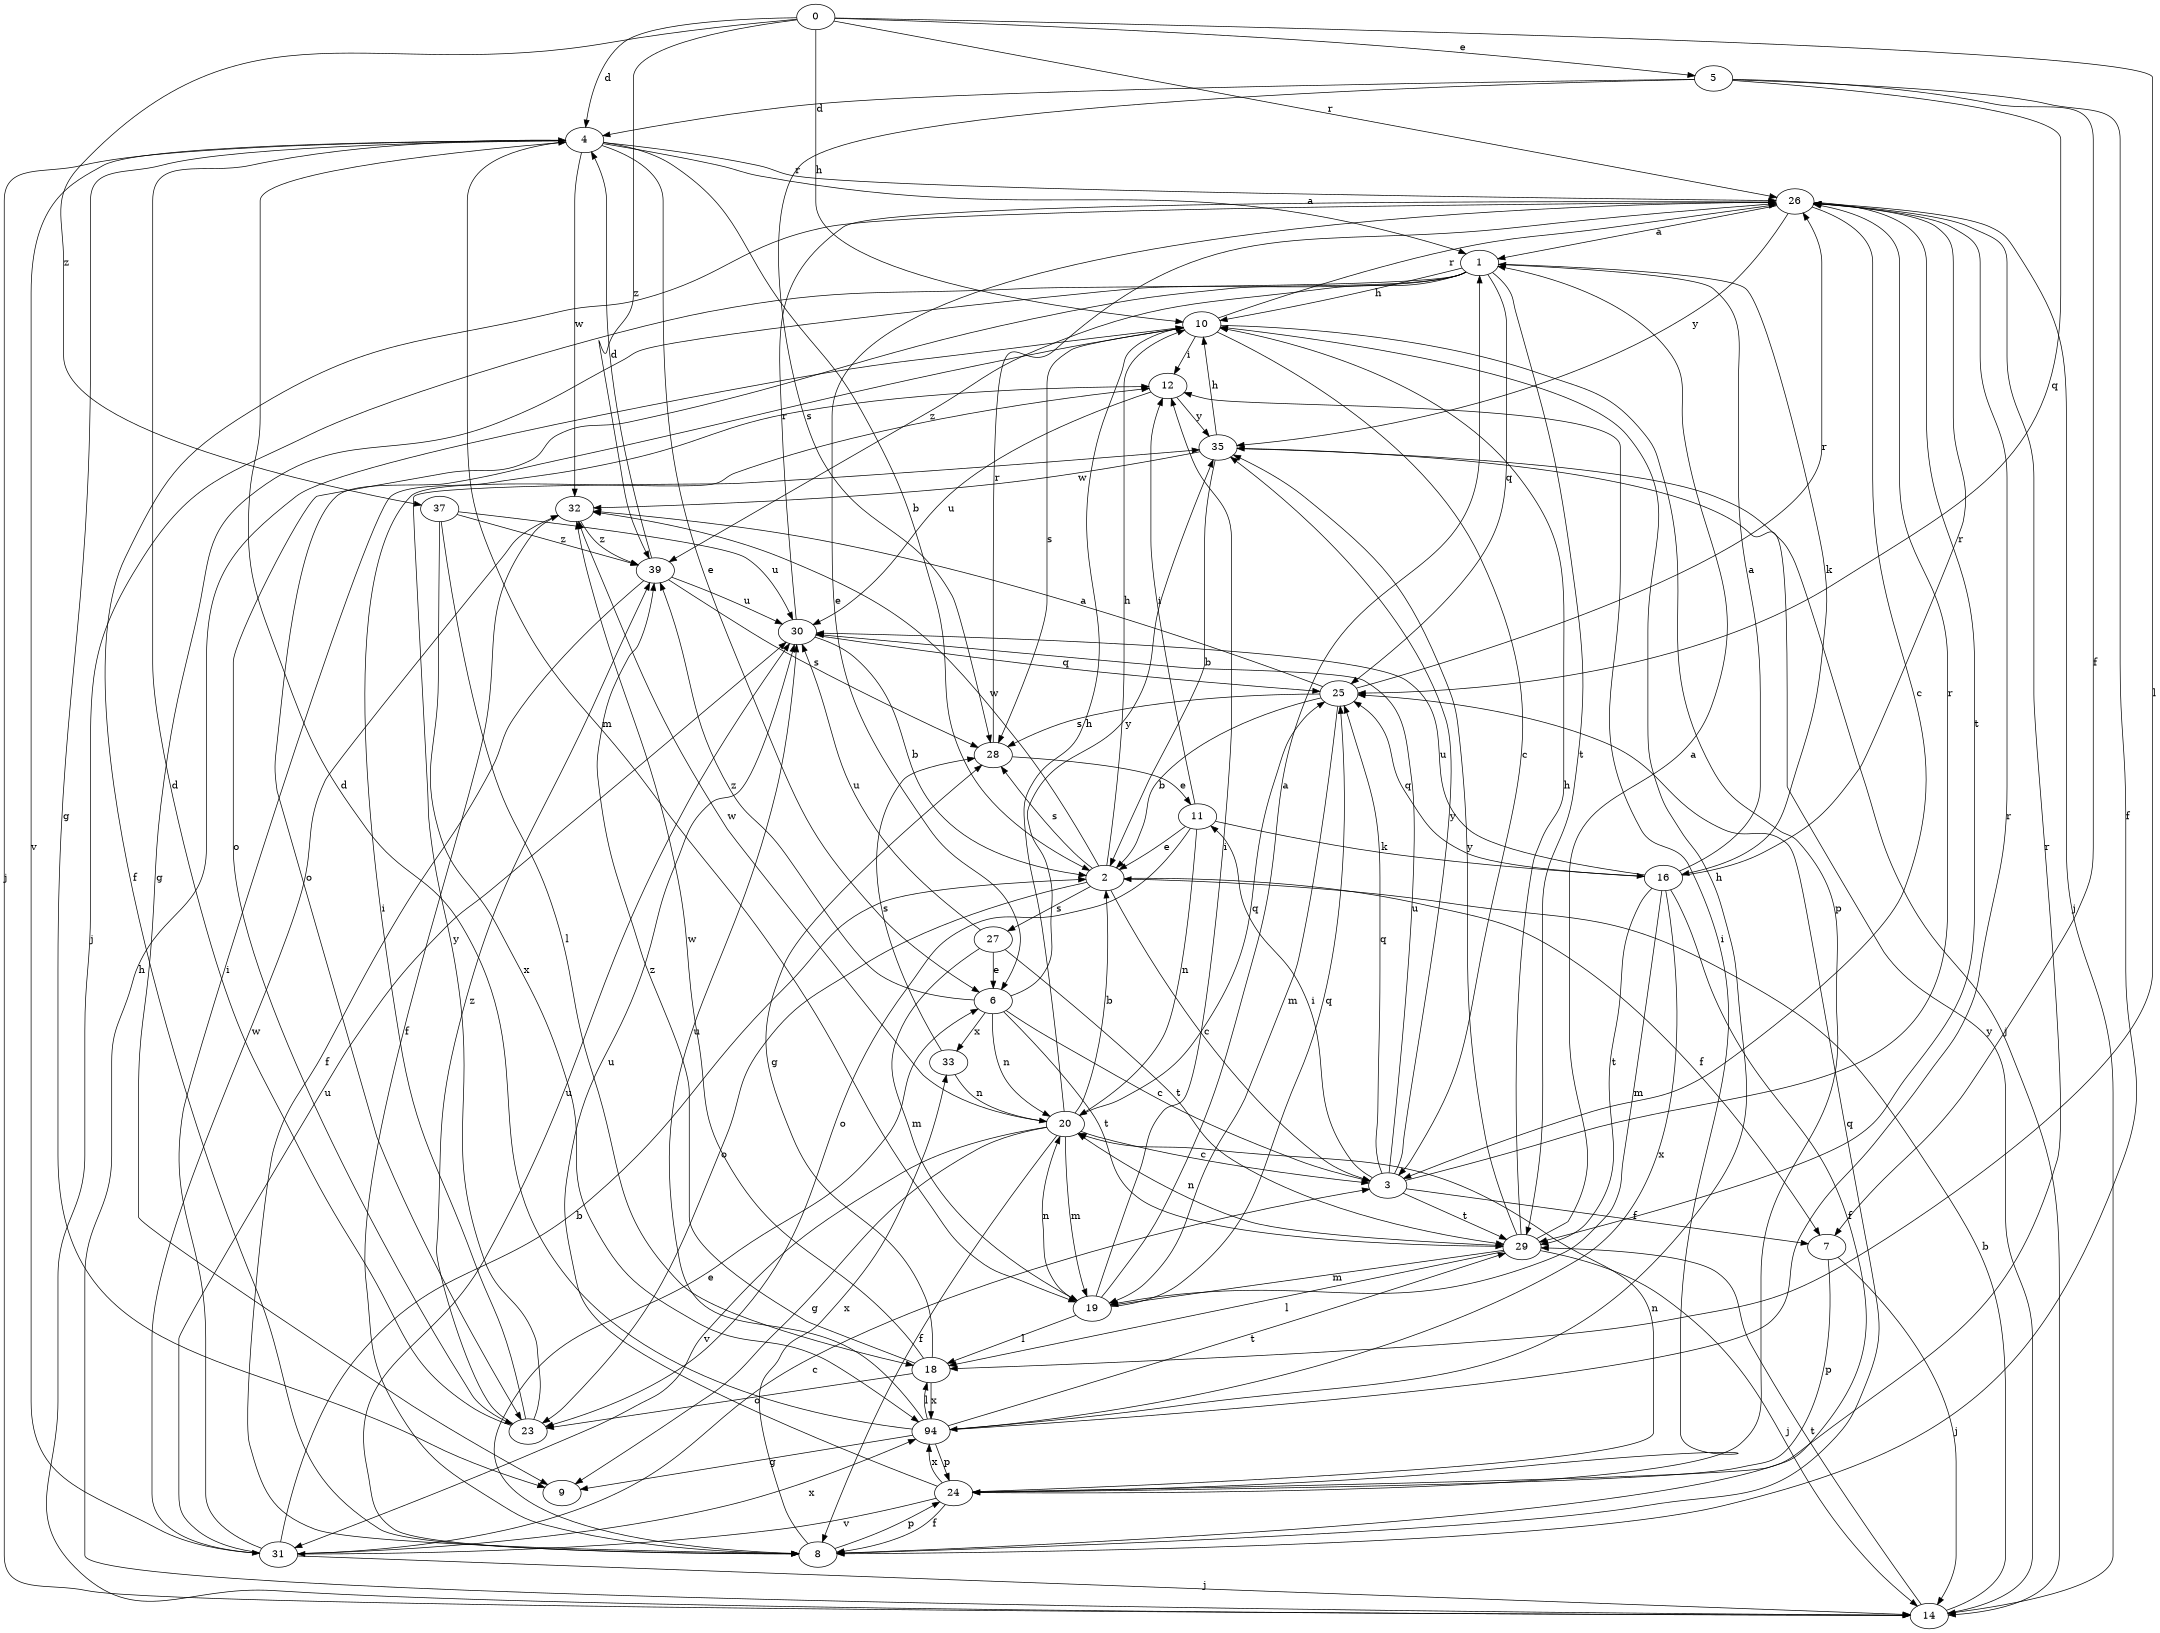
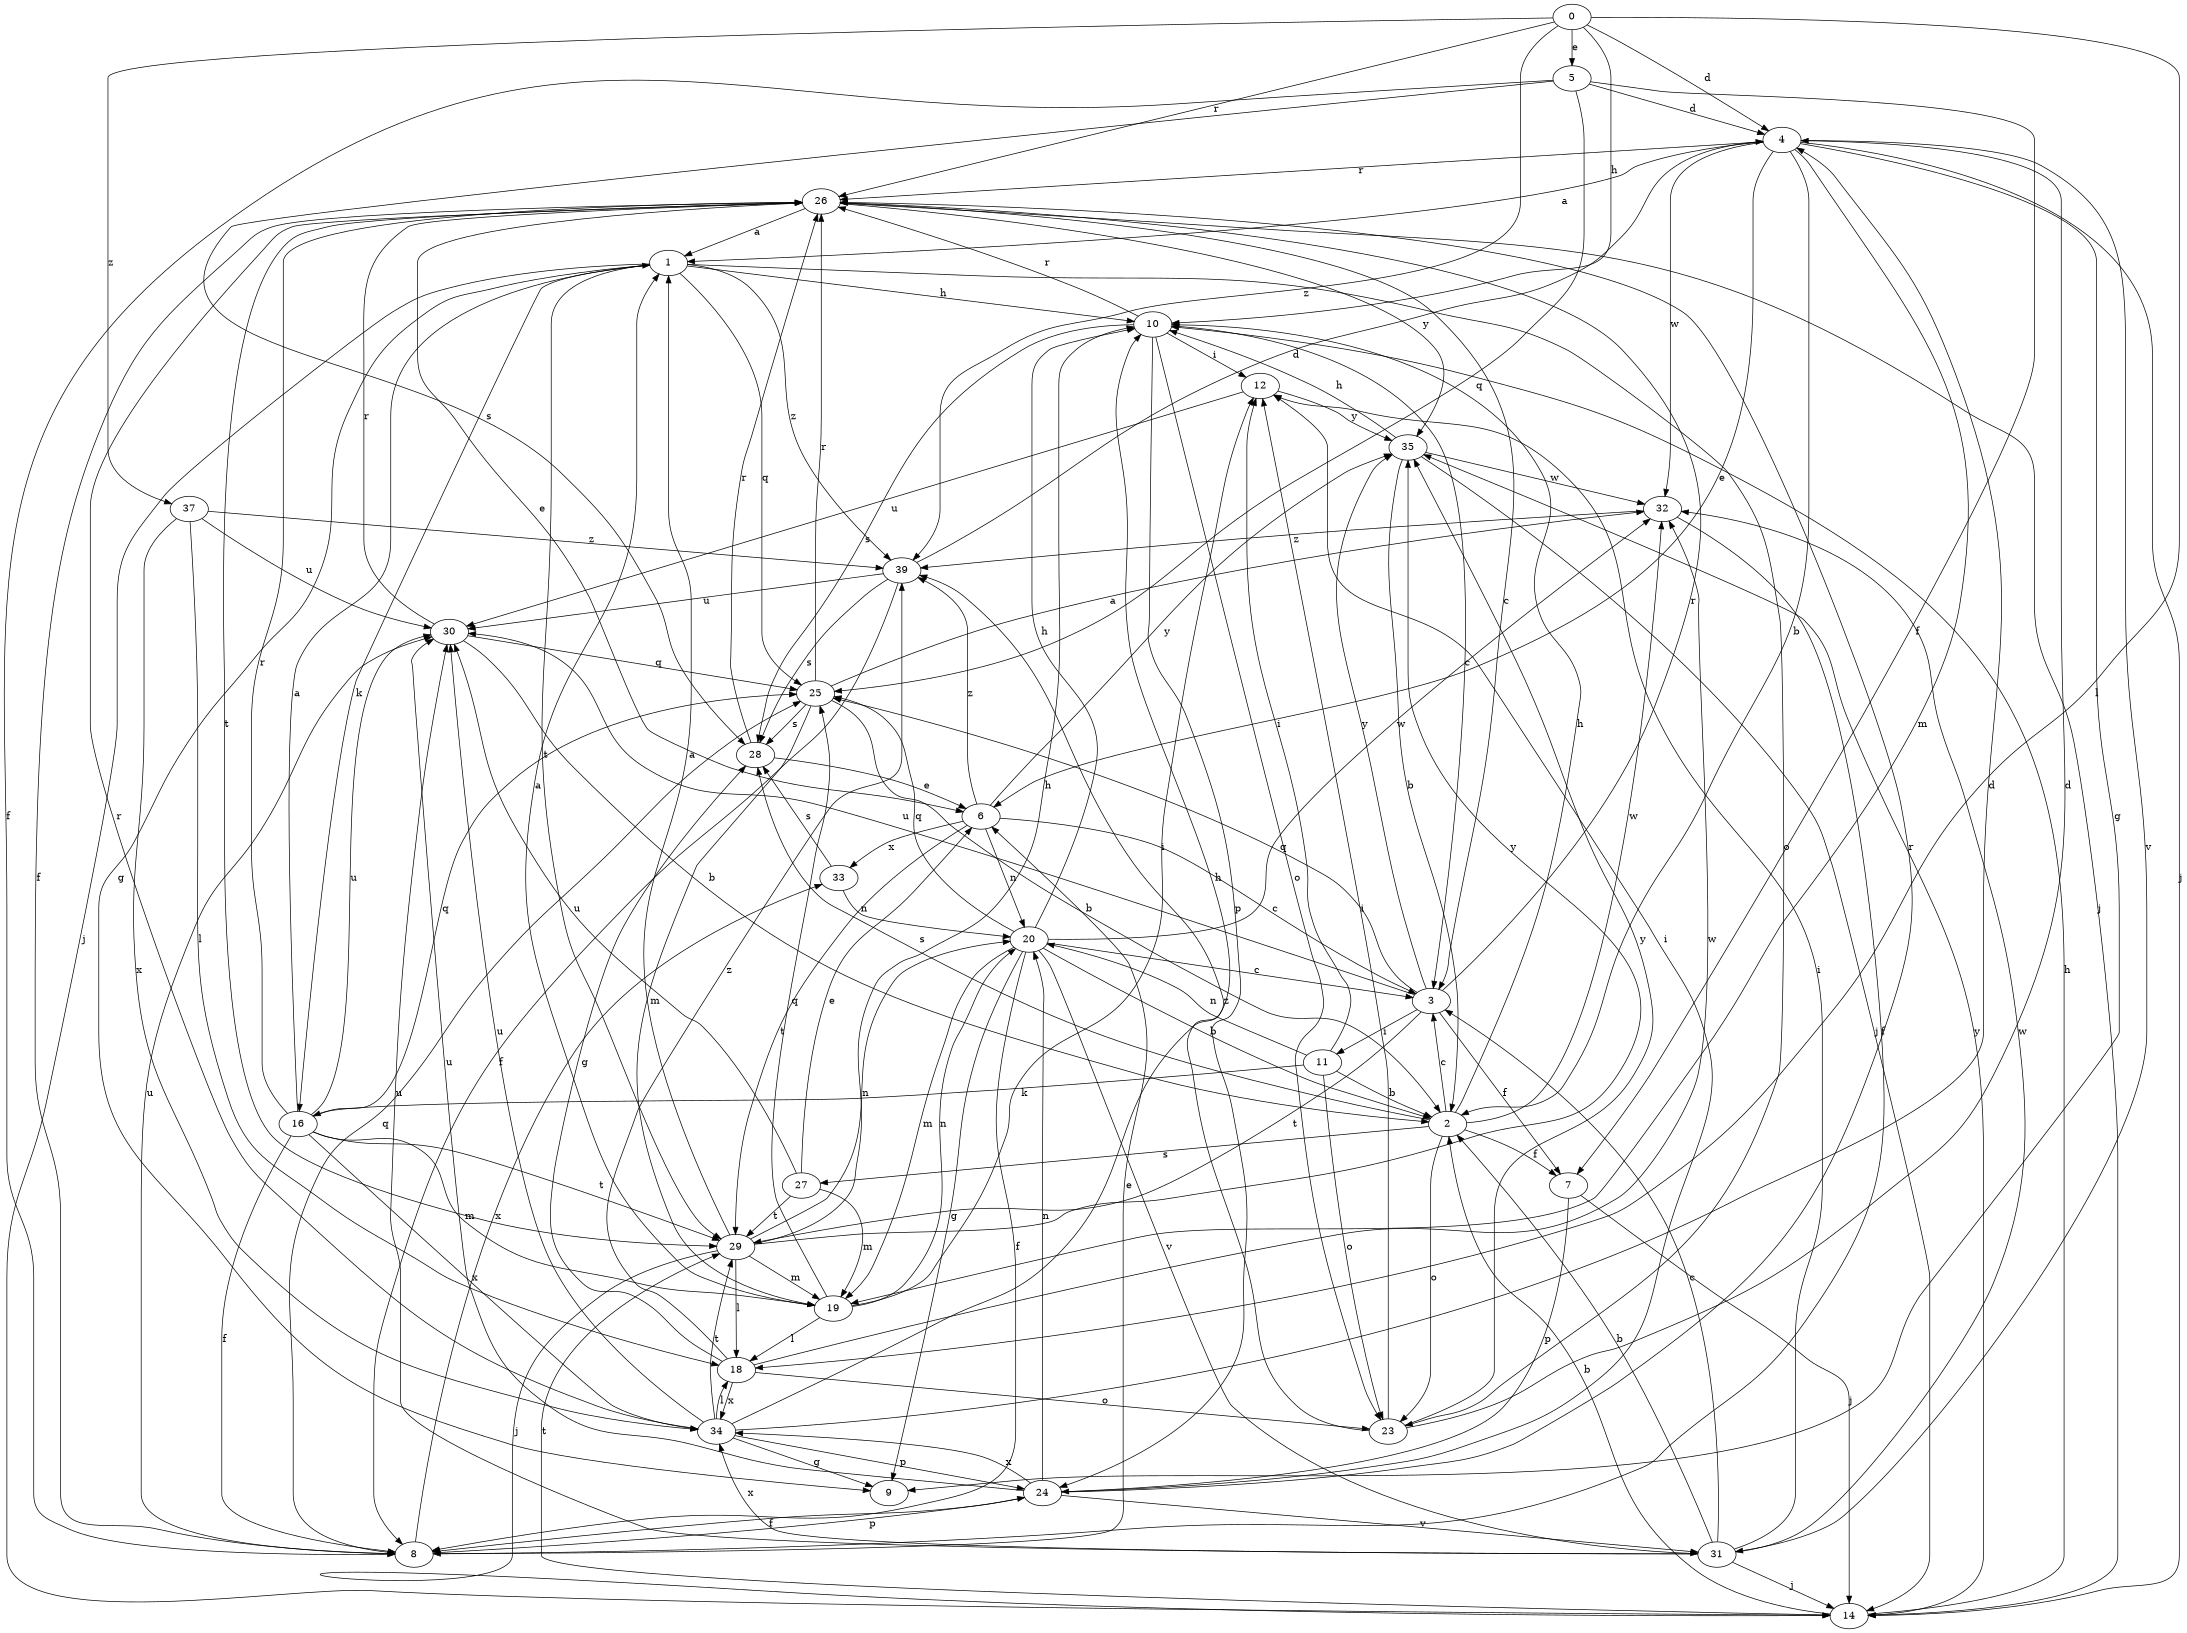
edge "28" -> "11": now "28" -> "6"
edge "11" -> "2": label "e" -> "b"
node "94": label "94" -> "34"
